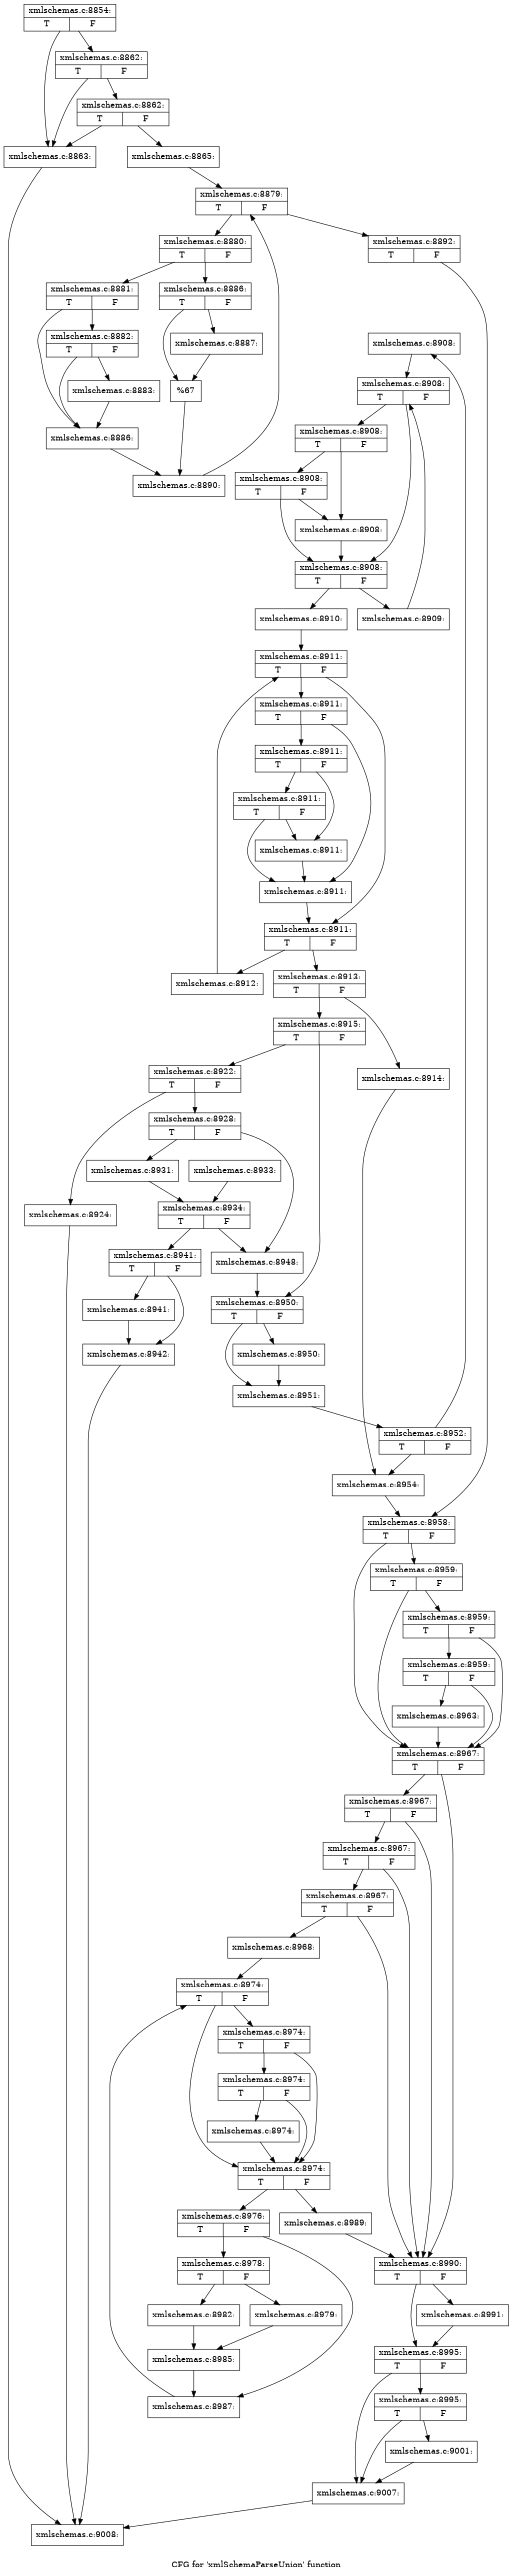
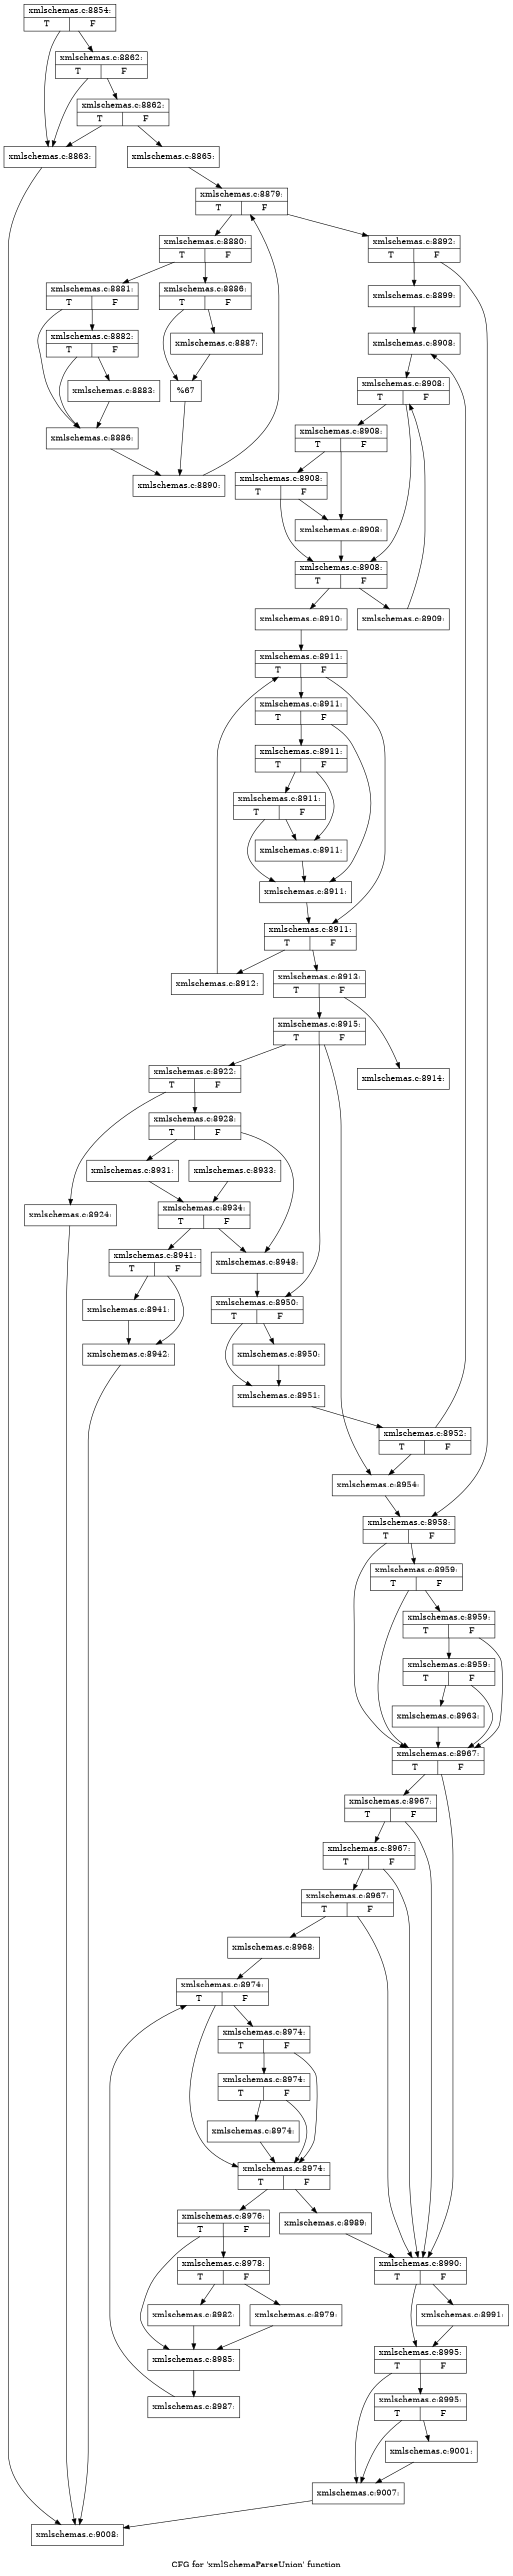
node "xmlschemas.c:8899:": added
edge "xmlschemas.c:8914:" -> "xmlschemas.c:8954:": now "xmlschemas.c:8915:" -> "xmlschemas.c:8954:"
edge "xmlschemas.c:8976:" -> "xmlschemas.c:8987:": now "xmlschemas.c:8976:" -> "xmlschemas.c:8985:"
